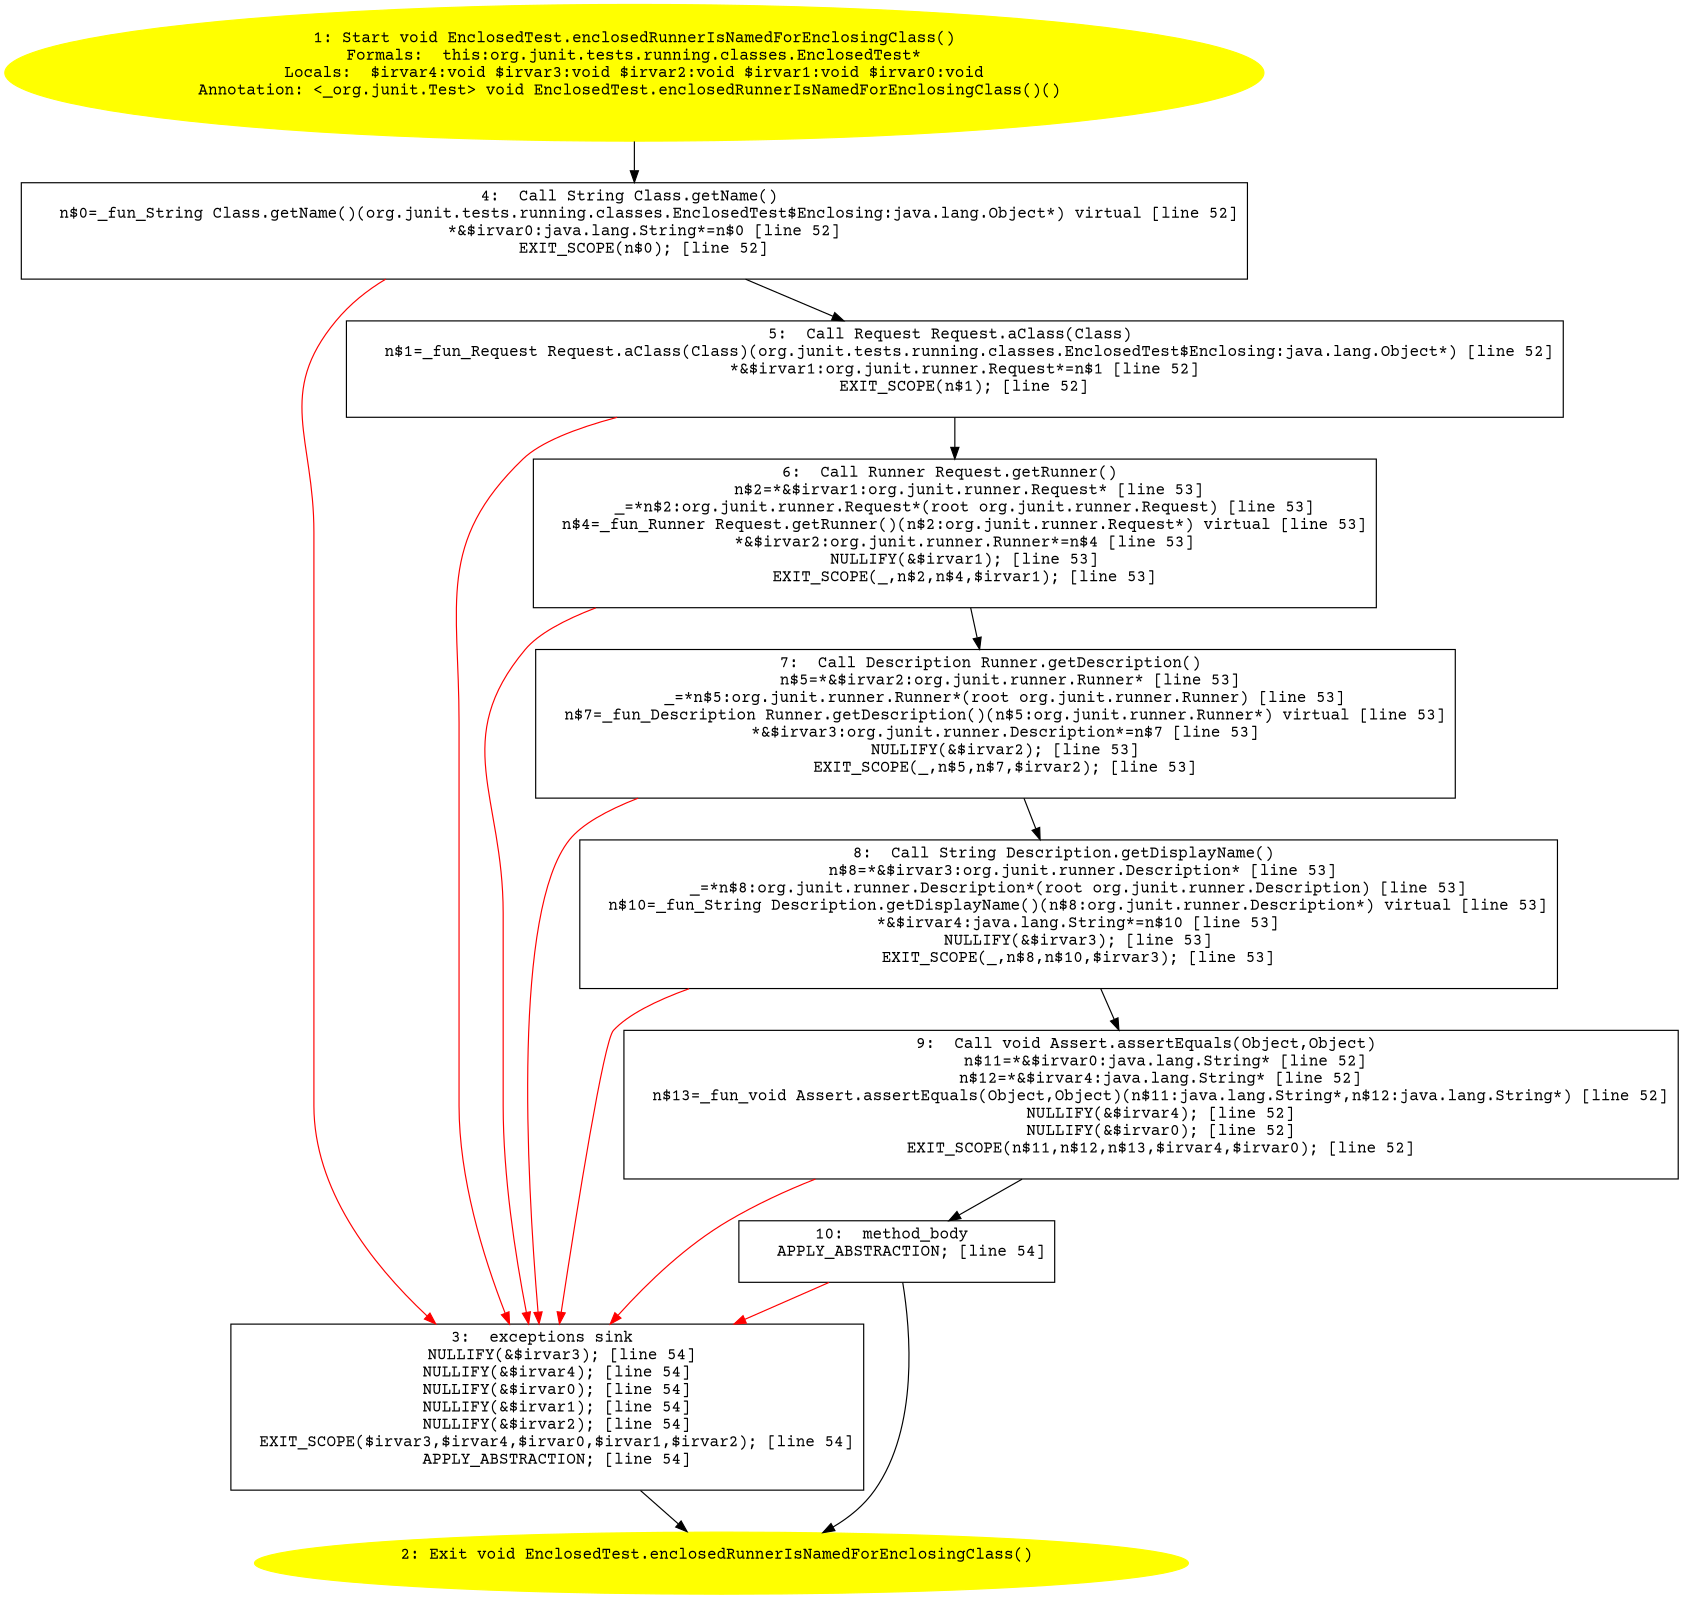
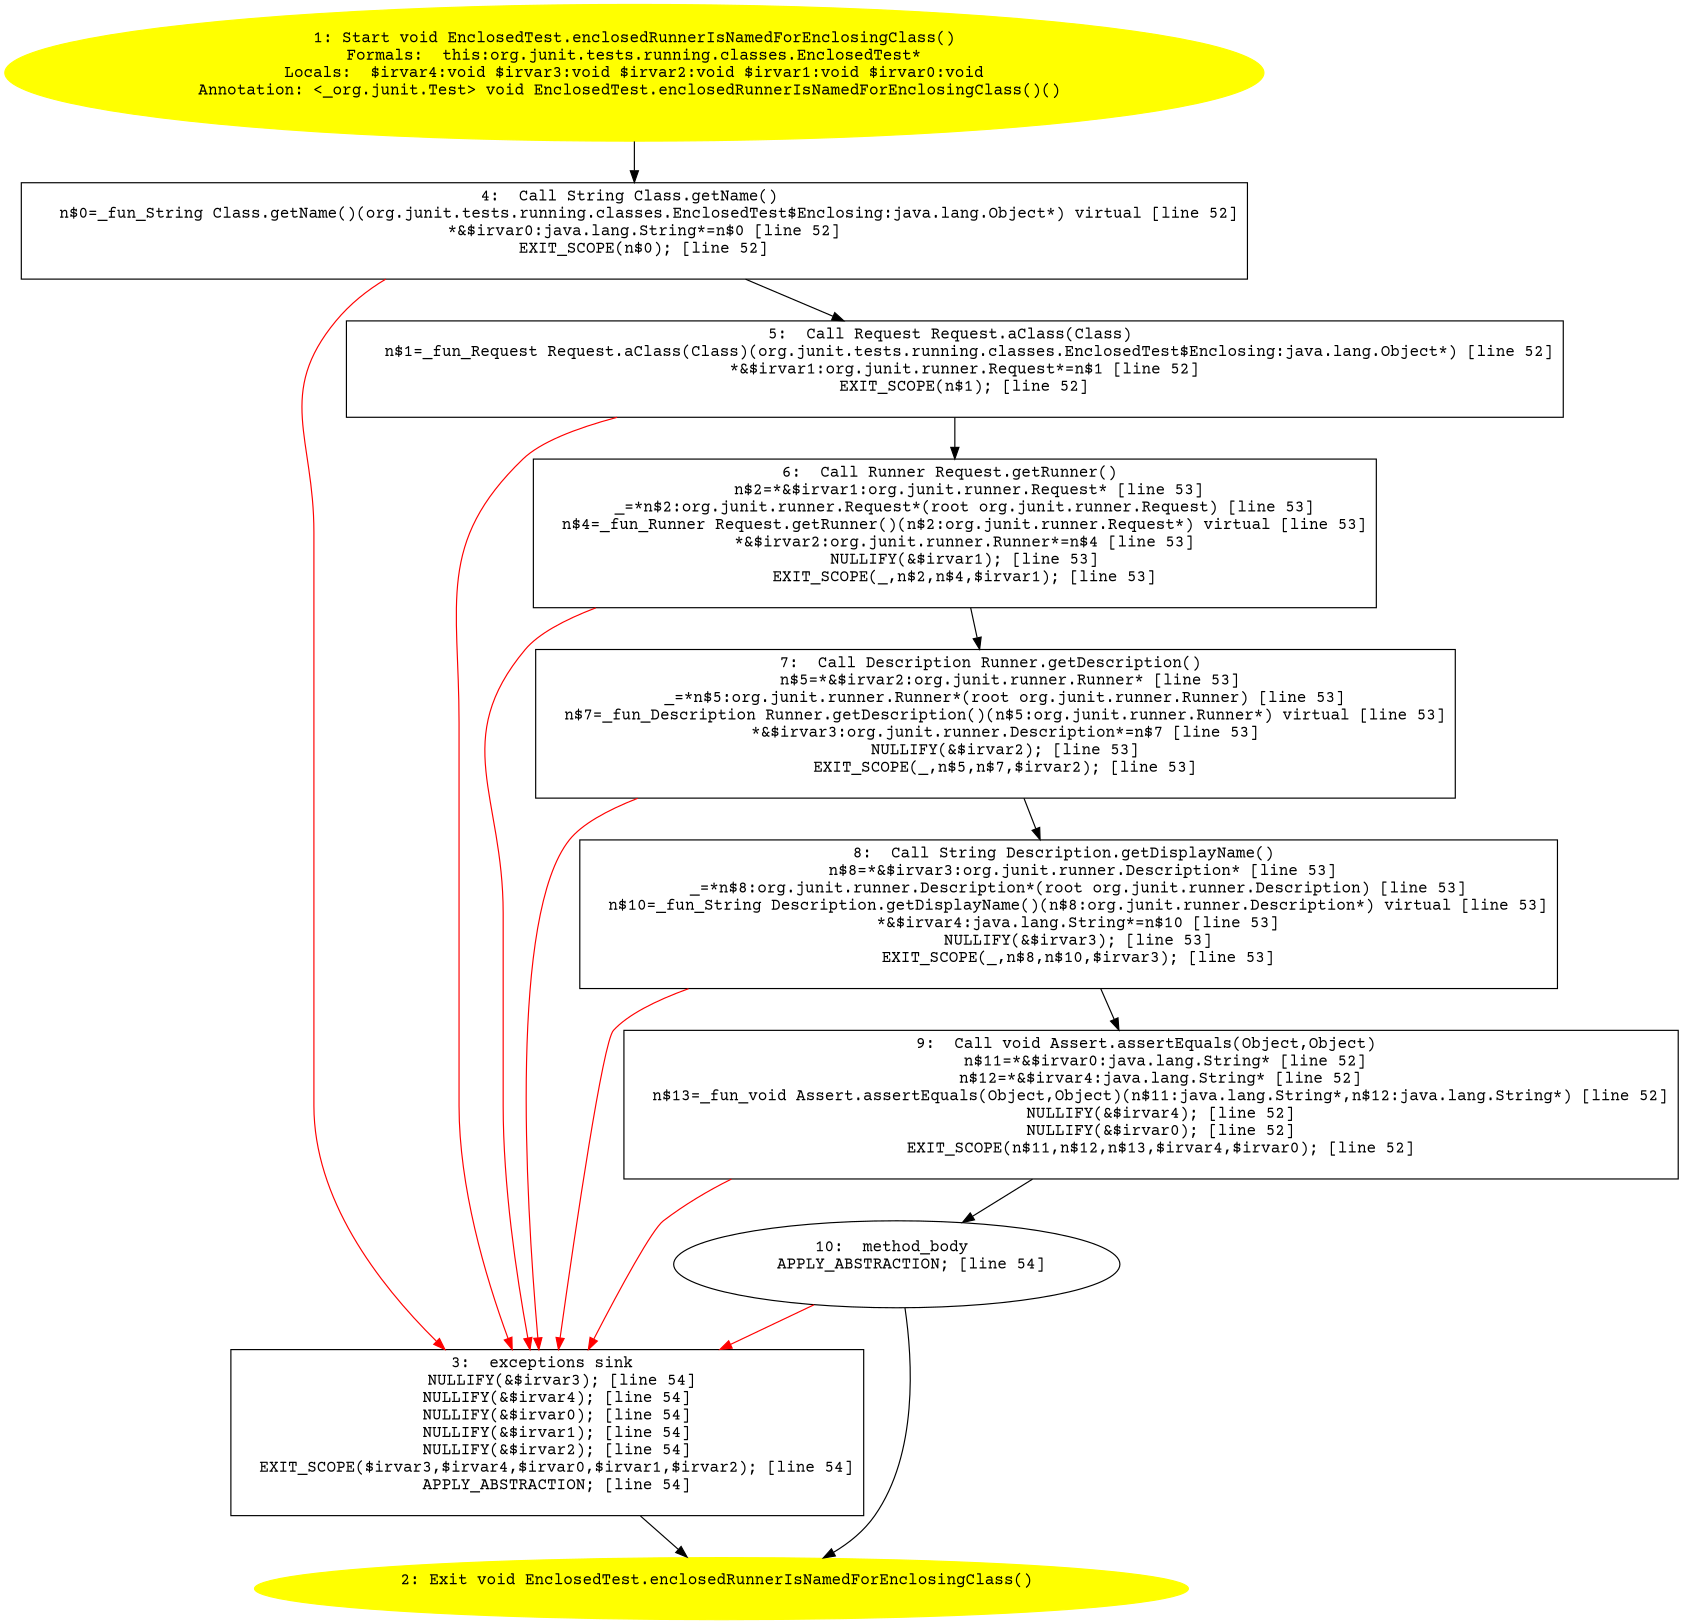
node "10:  method_body APPLY_ABSTRACTION; [line 54]": shape box -> ellipse
